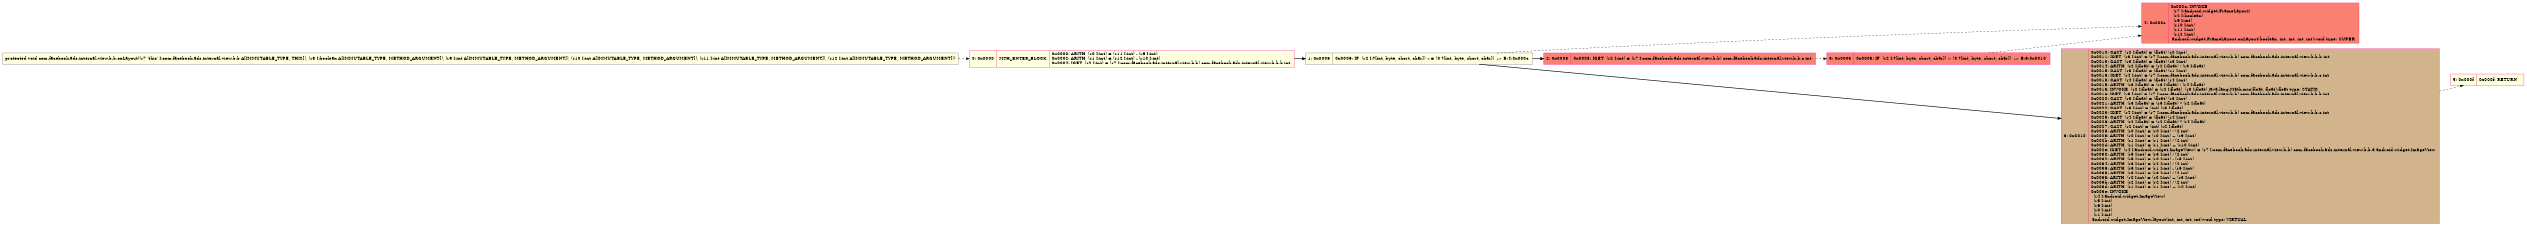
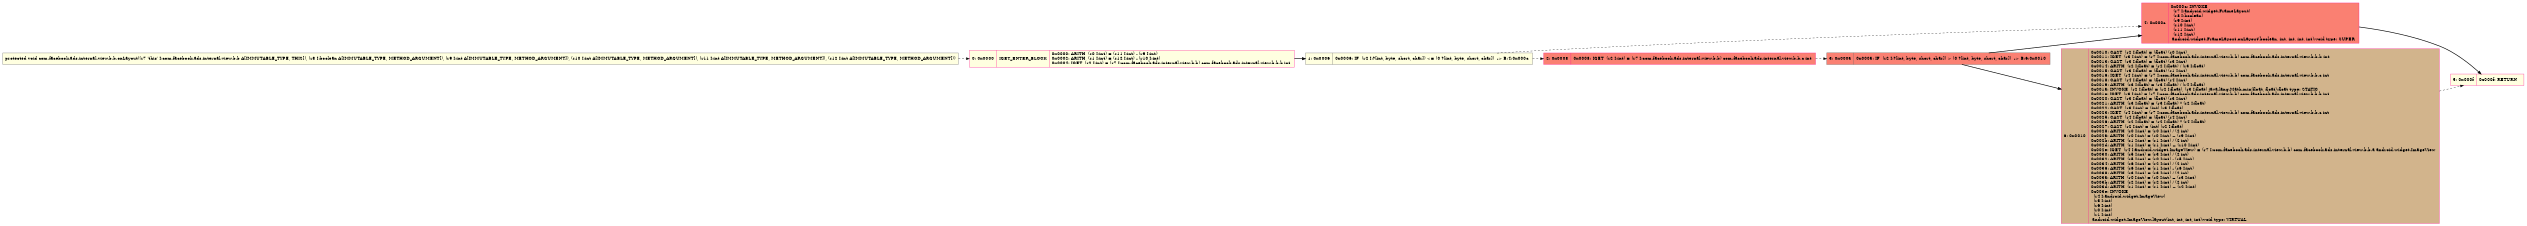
node "4: 0x000c": text "(r2 I:boolean)" -> "(r8 I:boolean)"
edge "4: 0x000c" -> "5: 0x000f": added
edge "3: 0x000a" -> "4: 0x000c": style dashed -> bold
node "0: 0x0000": text "MTH_ENTER_BLOCK" -> "IGET_ENTER_BLOCK"
edge "1: 0x0006" -> "2: 0x0008": style bold -> dashed
node "3: 0x000a": color deeppink -> gray40
edge "1: 0x0006" -> "6: 0x0010": now "3: 0x000a" -> "6: 0x0010"
